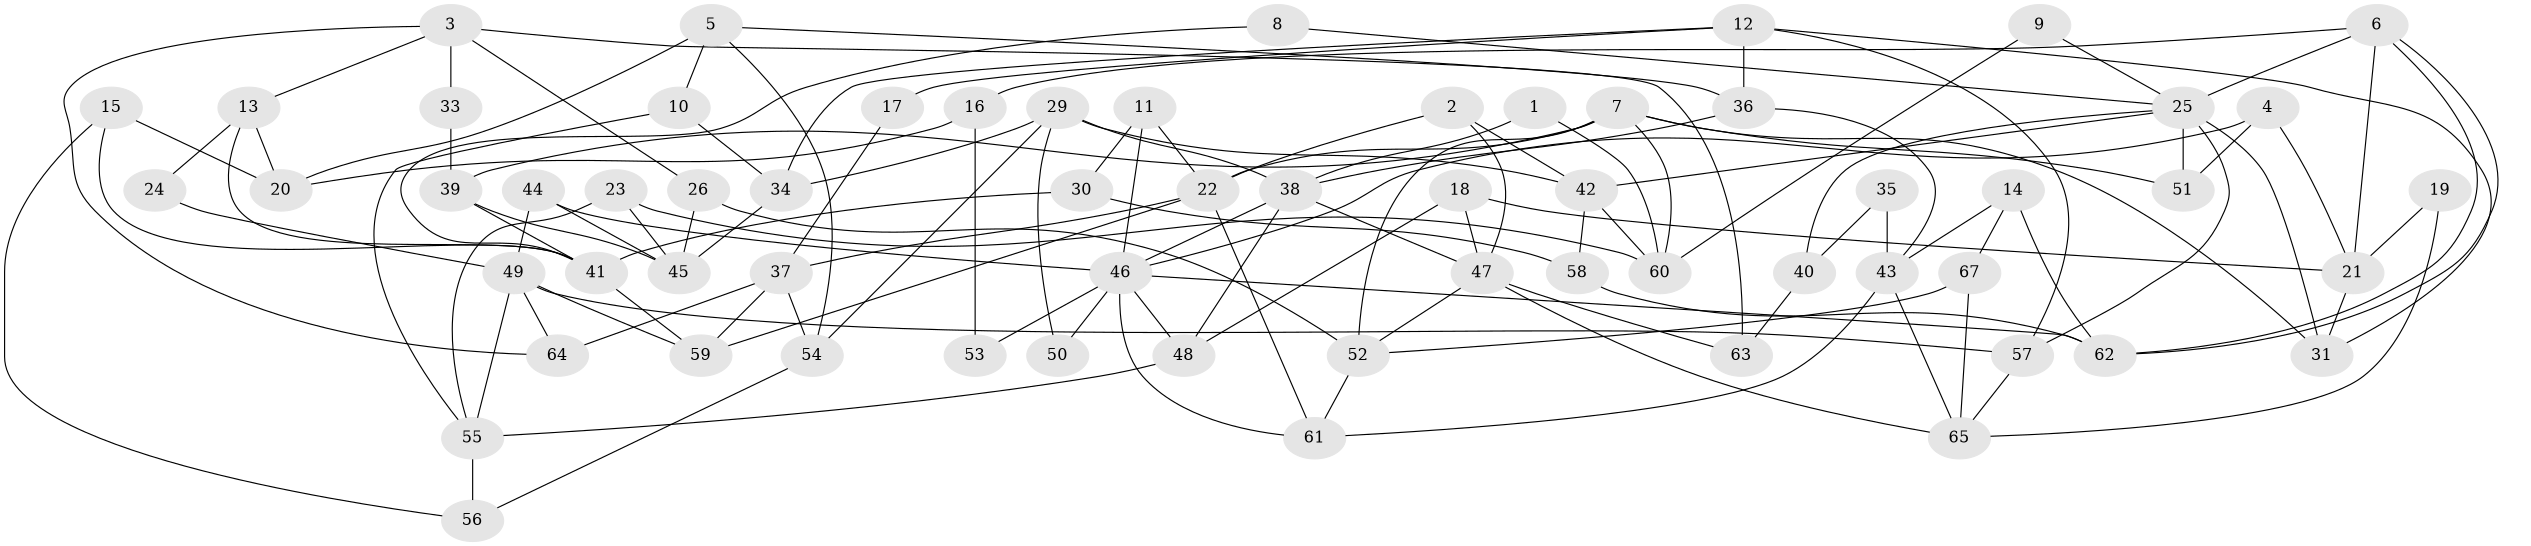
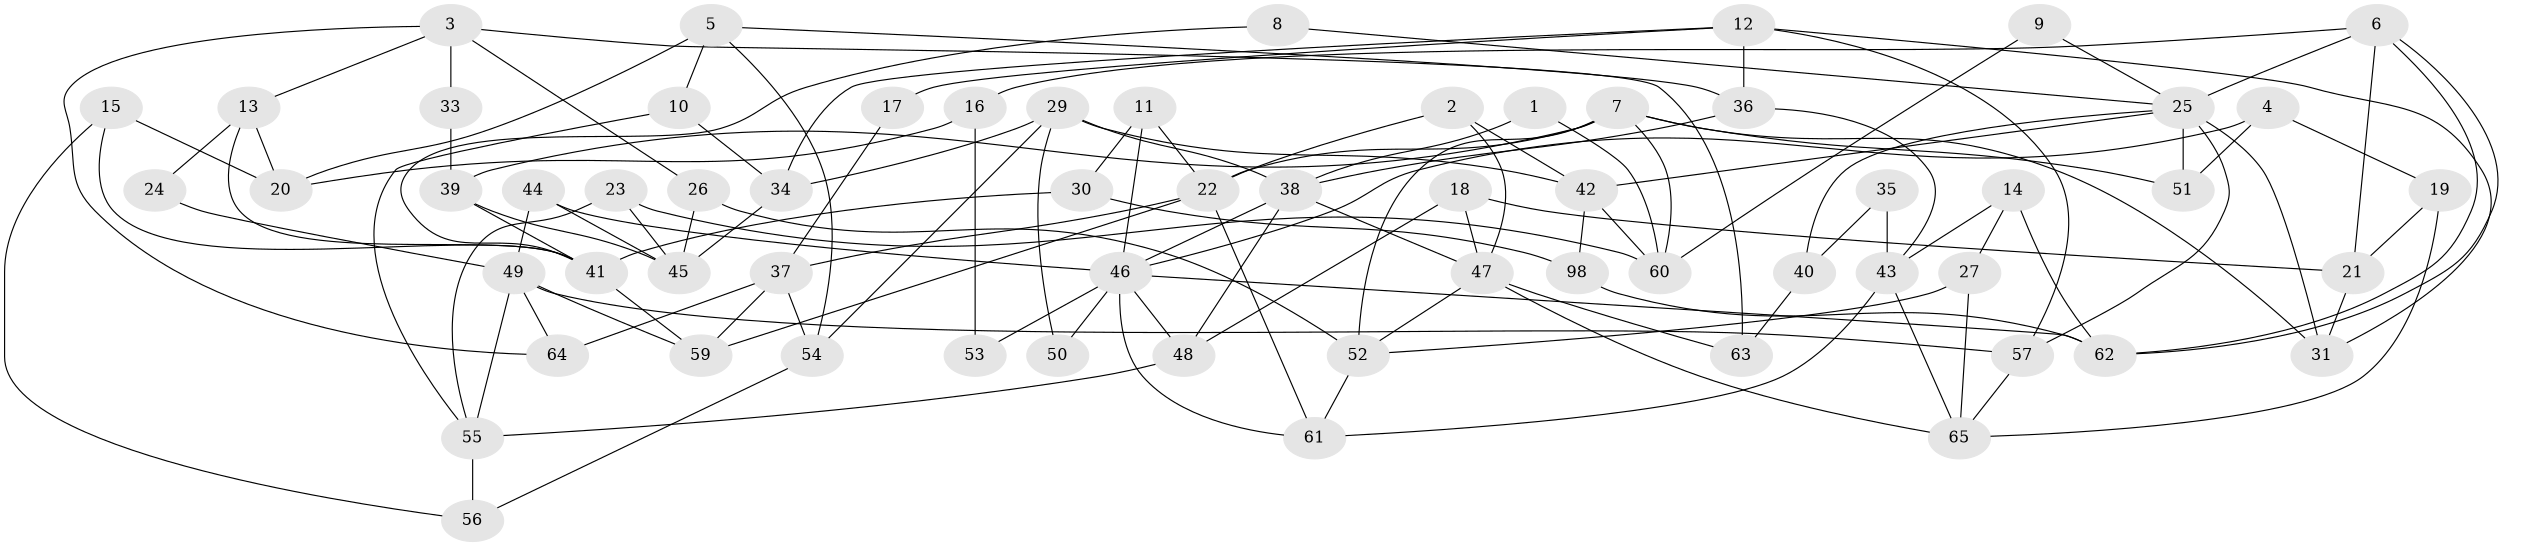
edge "4" -- "21": now "4" -- "19"
node "58": label "58" -> "98"
node "67": label "67" -> "27"
